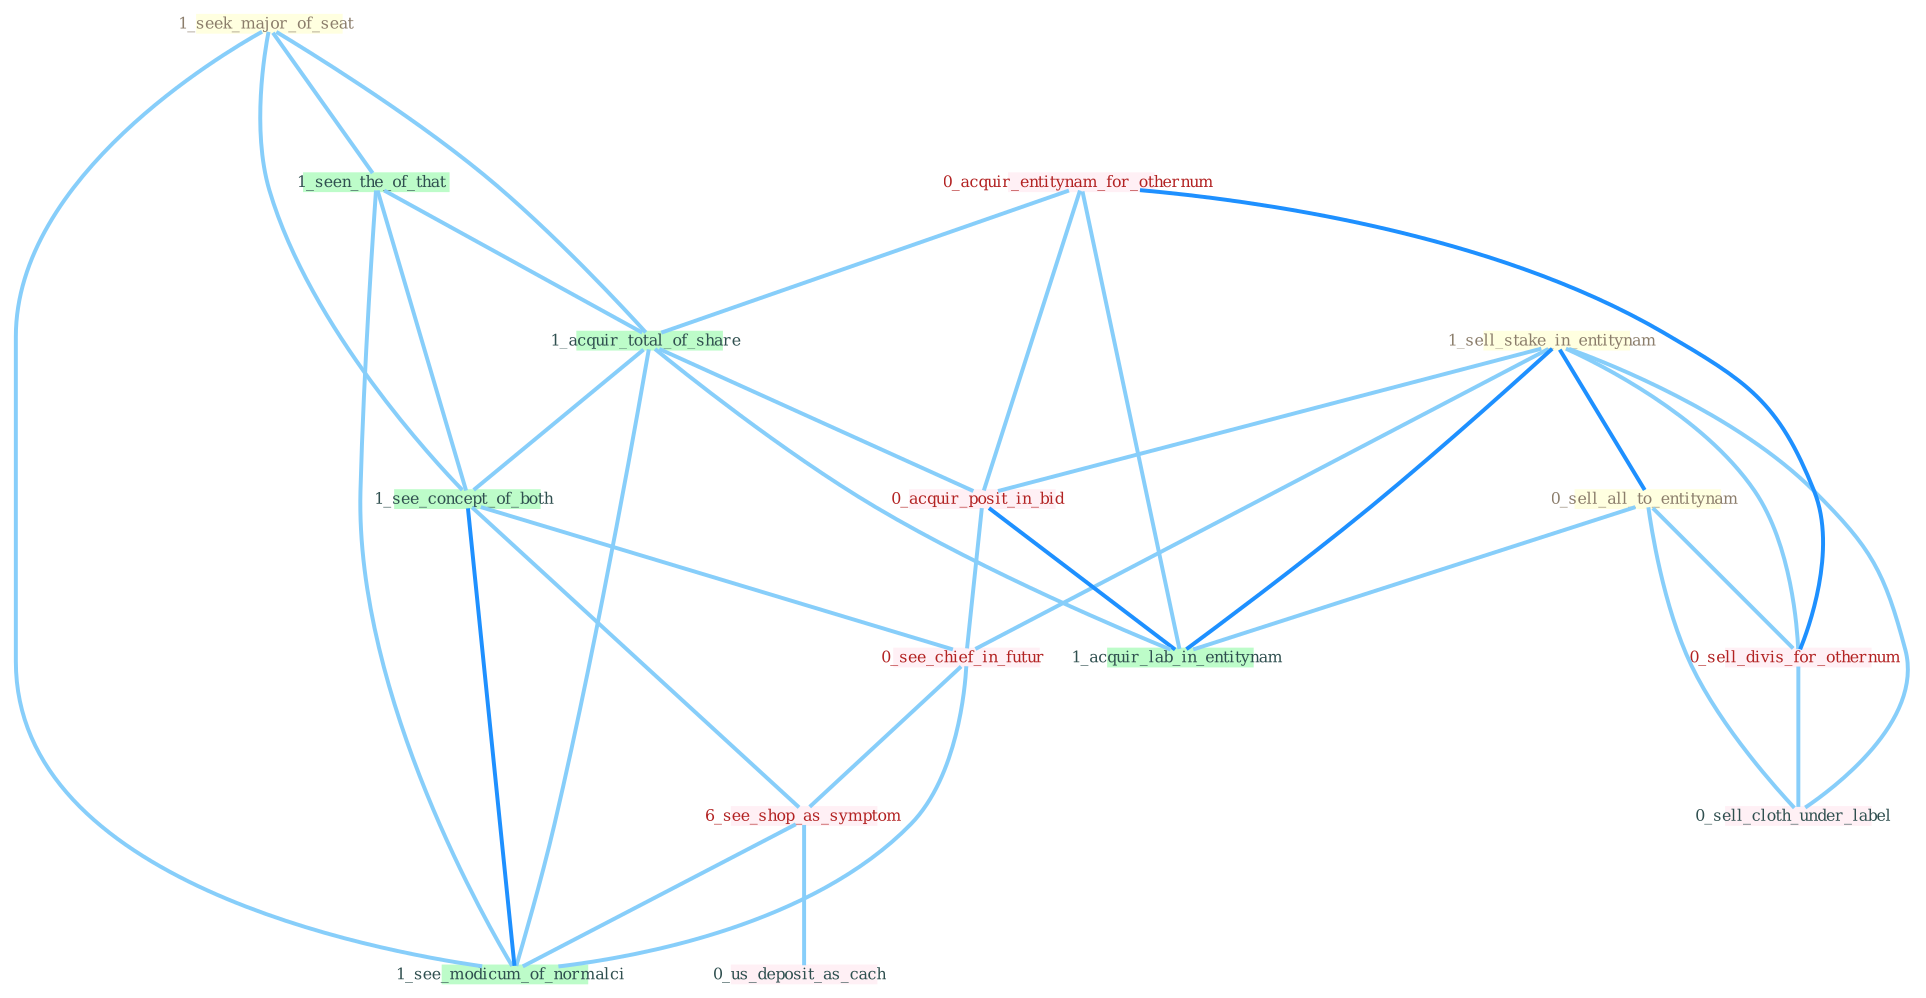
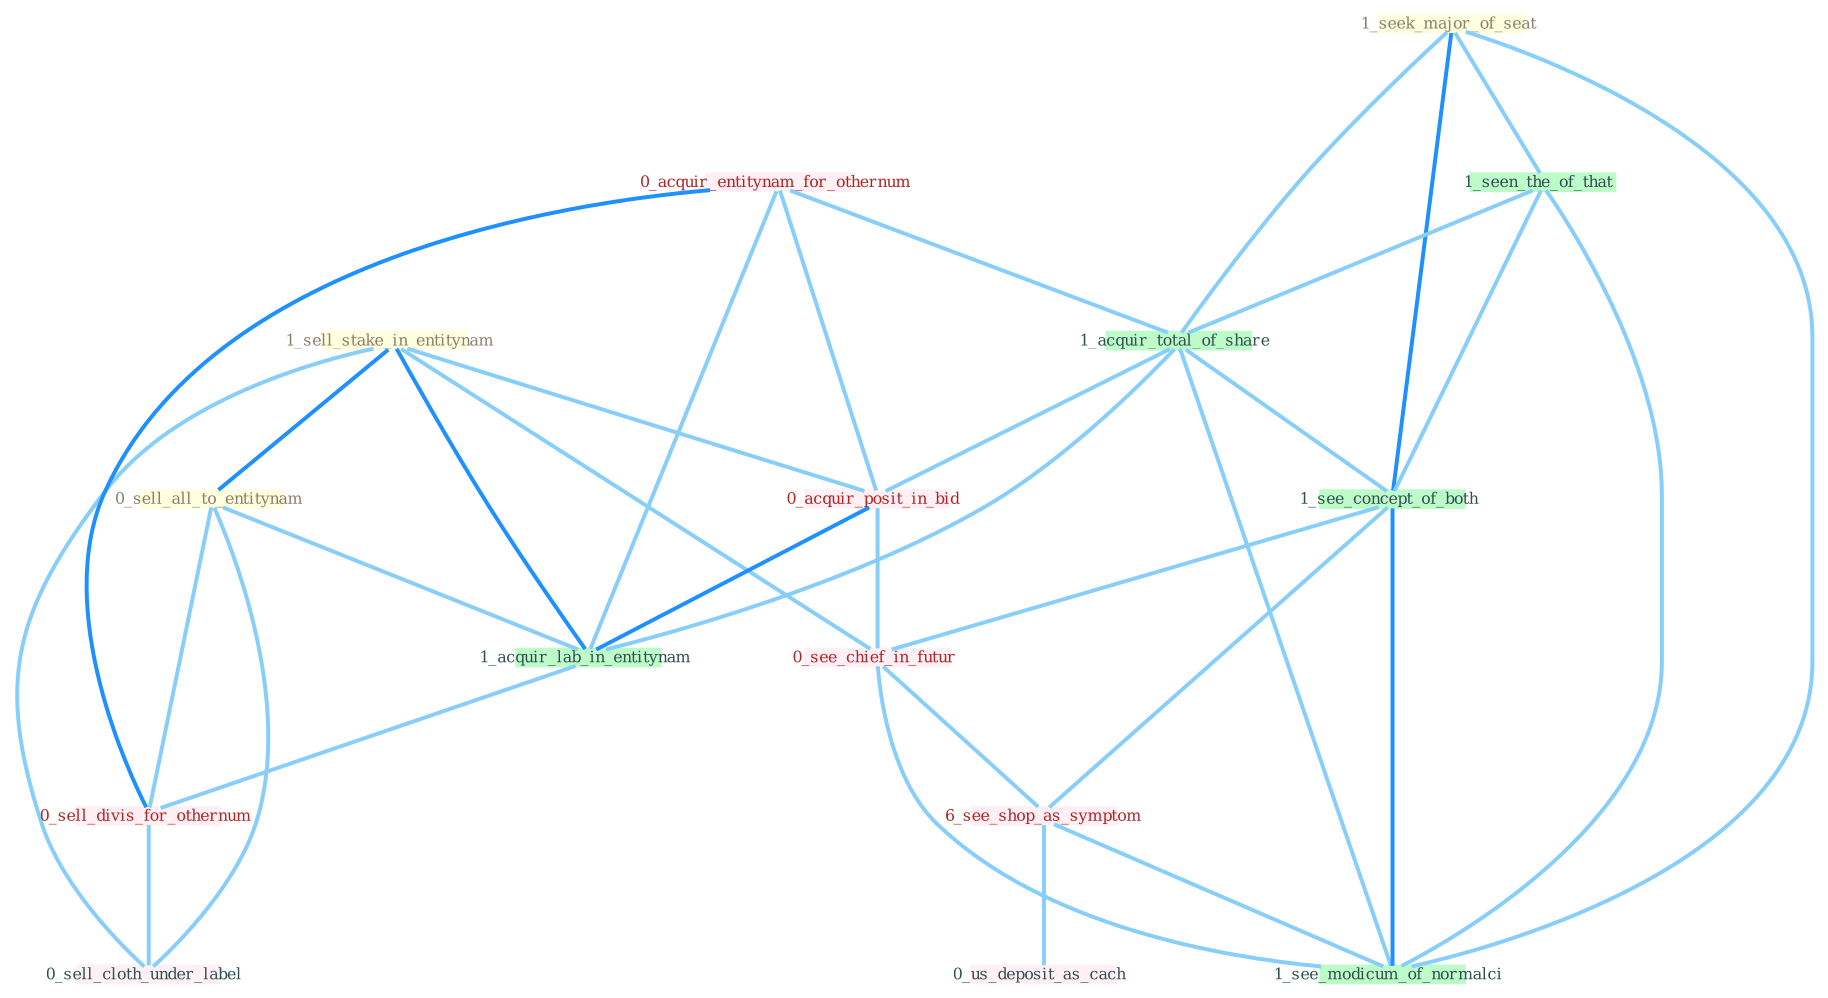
edge "1_seek_major_of_seat" -- "1_see_concept_of_both": color #87cefa -> #1e90ff
edge "1_sell_stake_in_entitynam" -- "0_sell_divis_for_othernum": now "1_acquir_lab_in_entitynam" -- "0_sell_divis_for_othernum"
